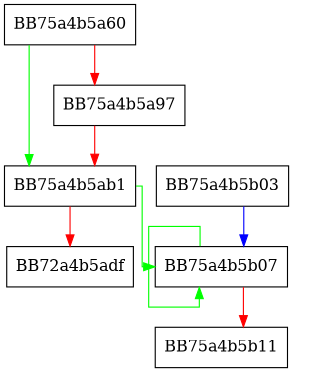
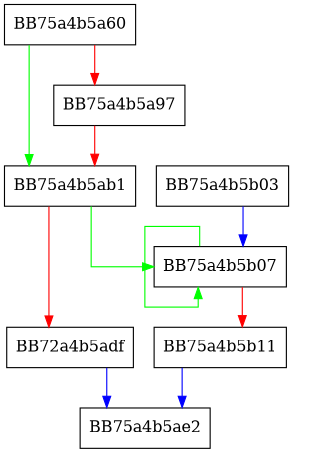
node "BB75a4b5ae2": added
